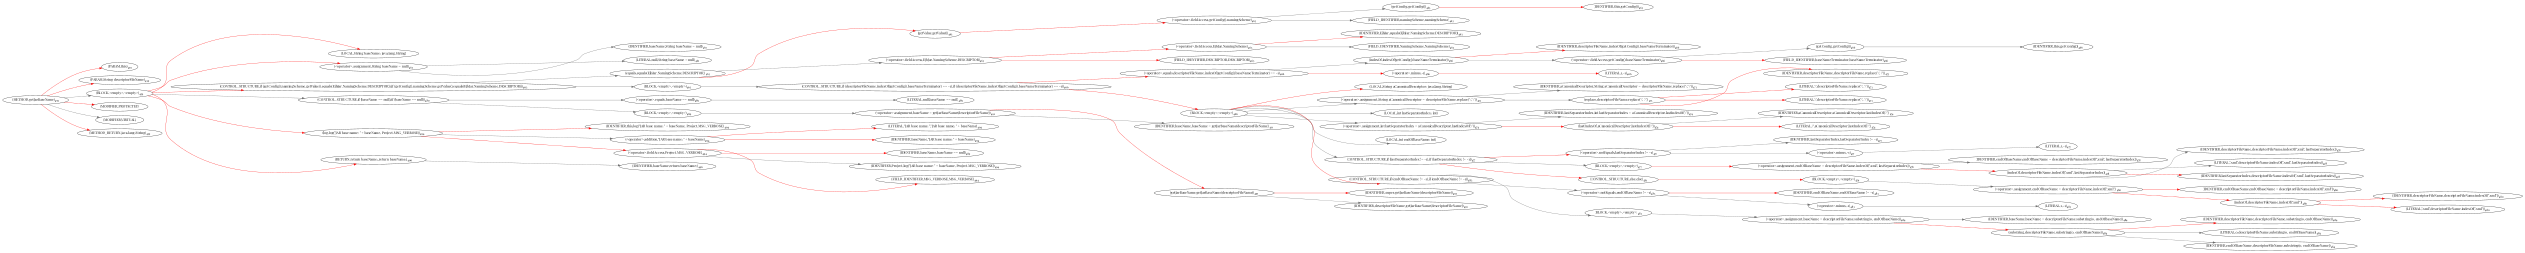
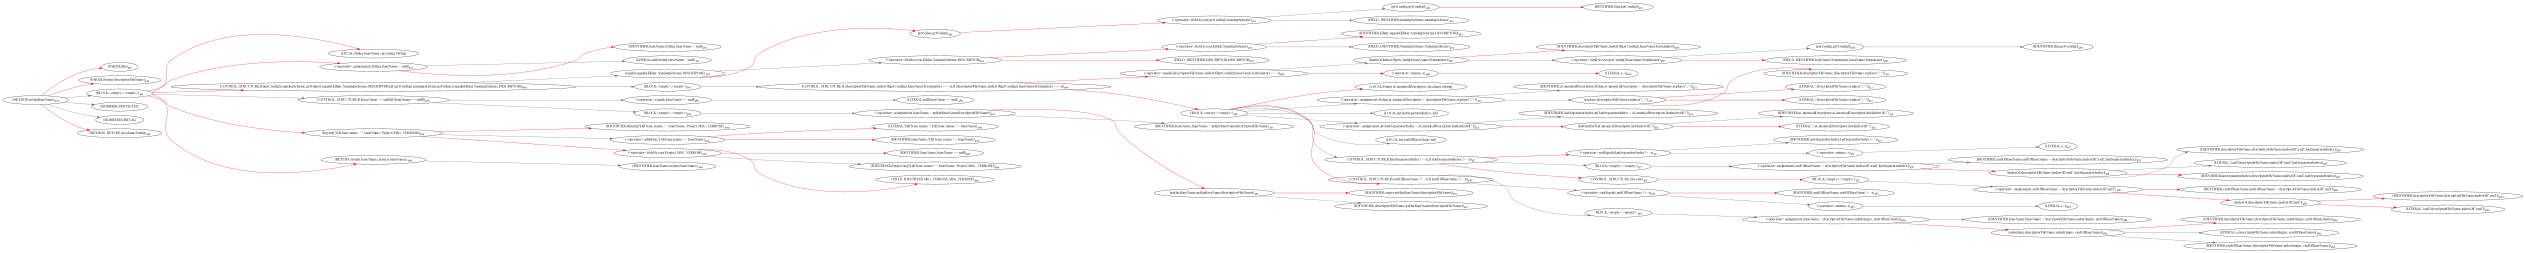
edge "(<operator>.assignment,String baseName = null)" -> "(IDENTIFIER,baseName,String baseName = null)": color gray40 -> red
edge "(METHOD,getJarBaseName)" -> "(MODIFIER,PROTECTED)": color red -> gray40
